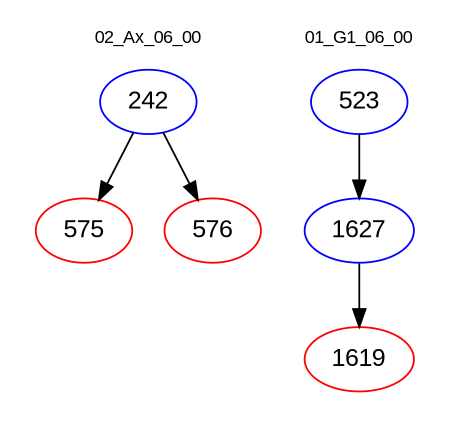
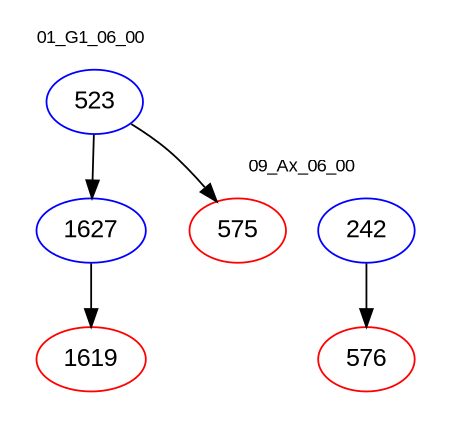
cluster "02_Ax_06_00": label "02_Ax_06_00" -> "09_Ax_06_00"
edge "242" -> "575": now "523" -> "575"
